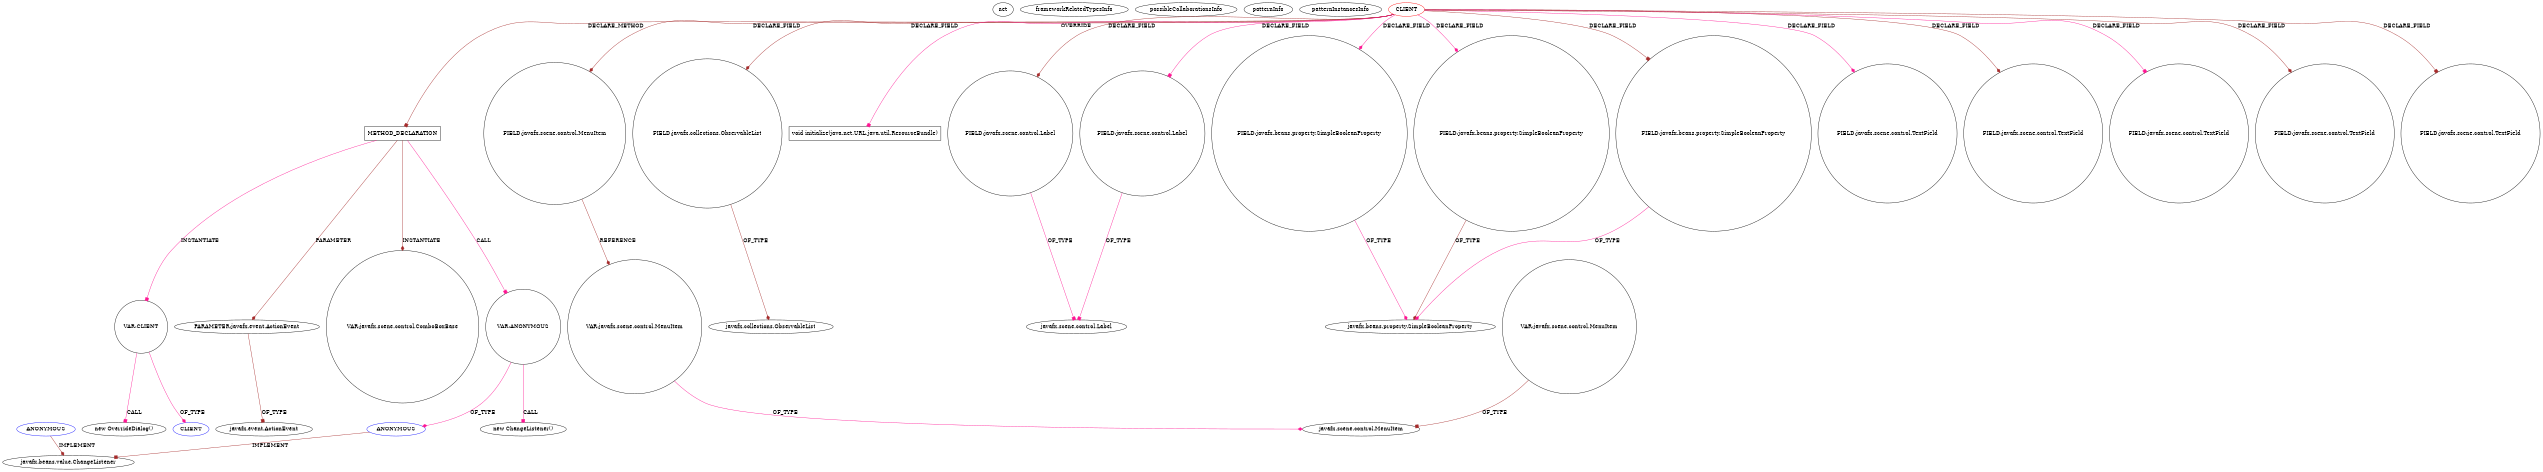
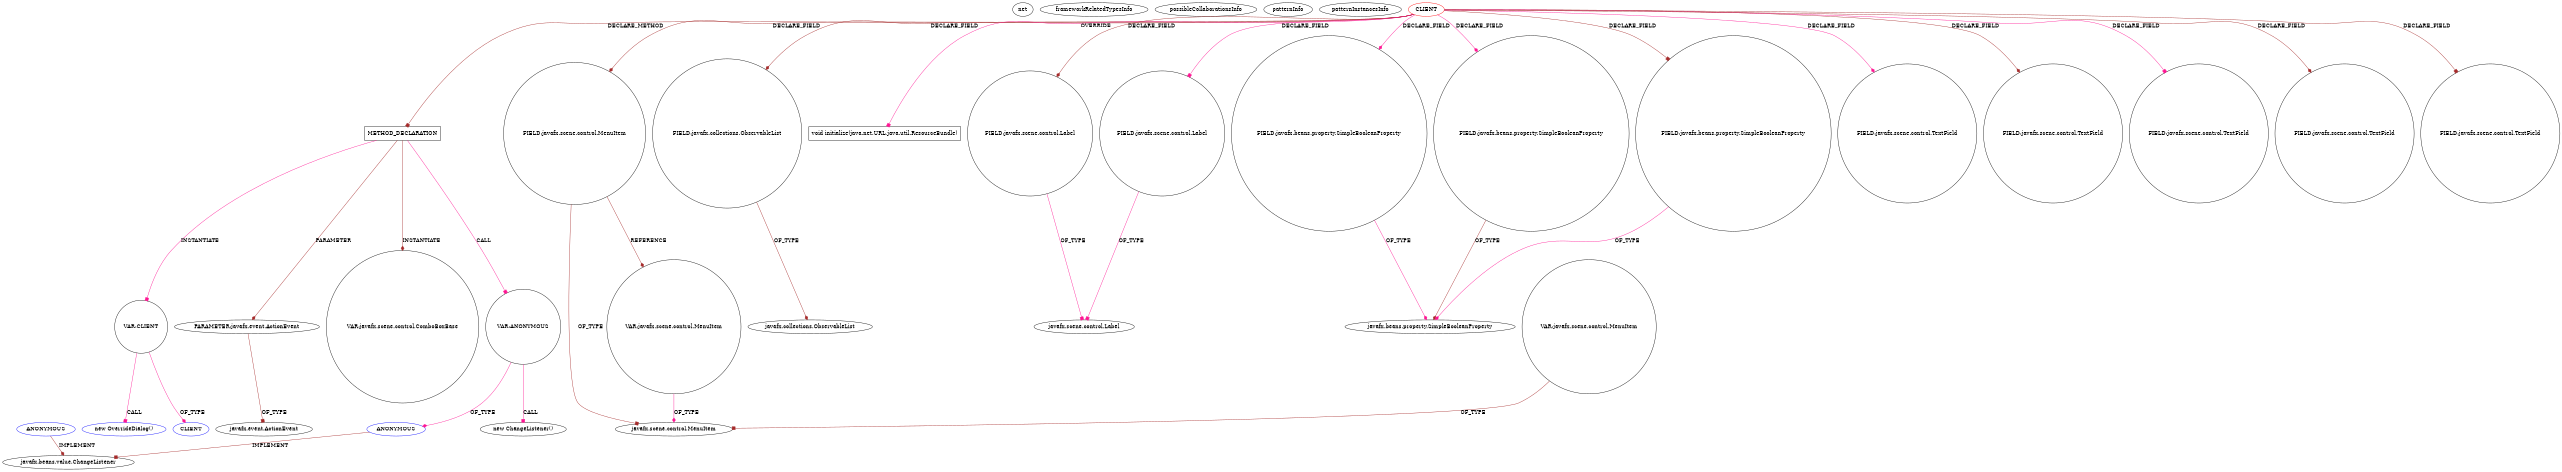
edge "FIELD:javafx.scene.control.MenuItem" -> "javafx.scene.control.MenuItem": added, label "OF_TYPE"
node "new OverrideDialog()": color black -> blue
